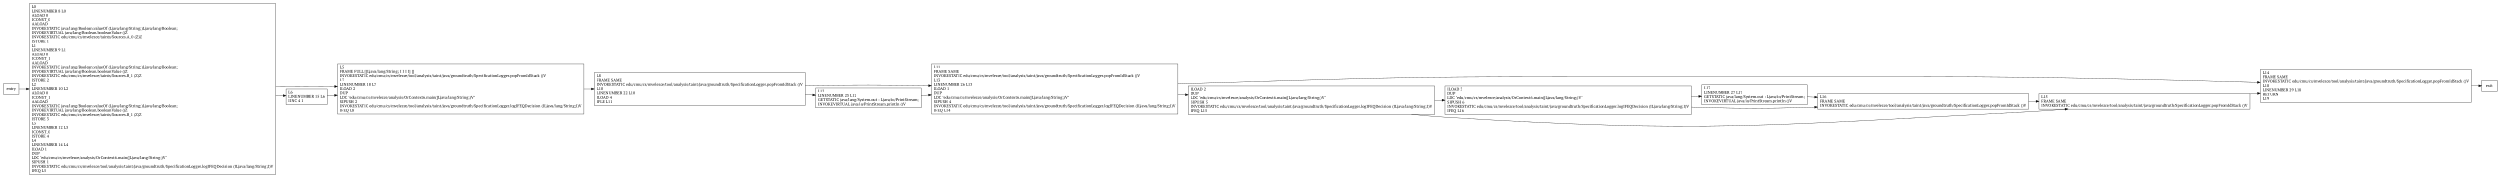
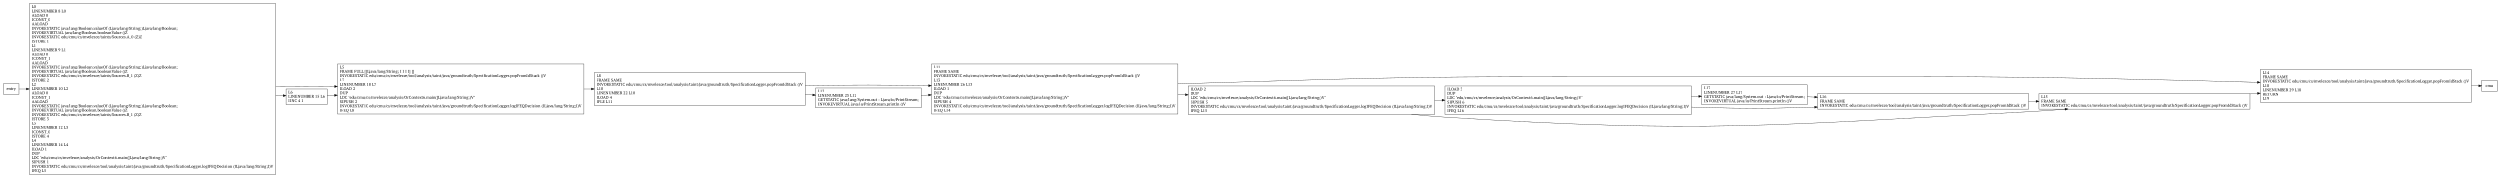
node "exit": label "exit" -> "cmu"
